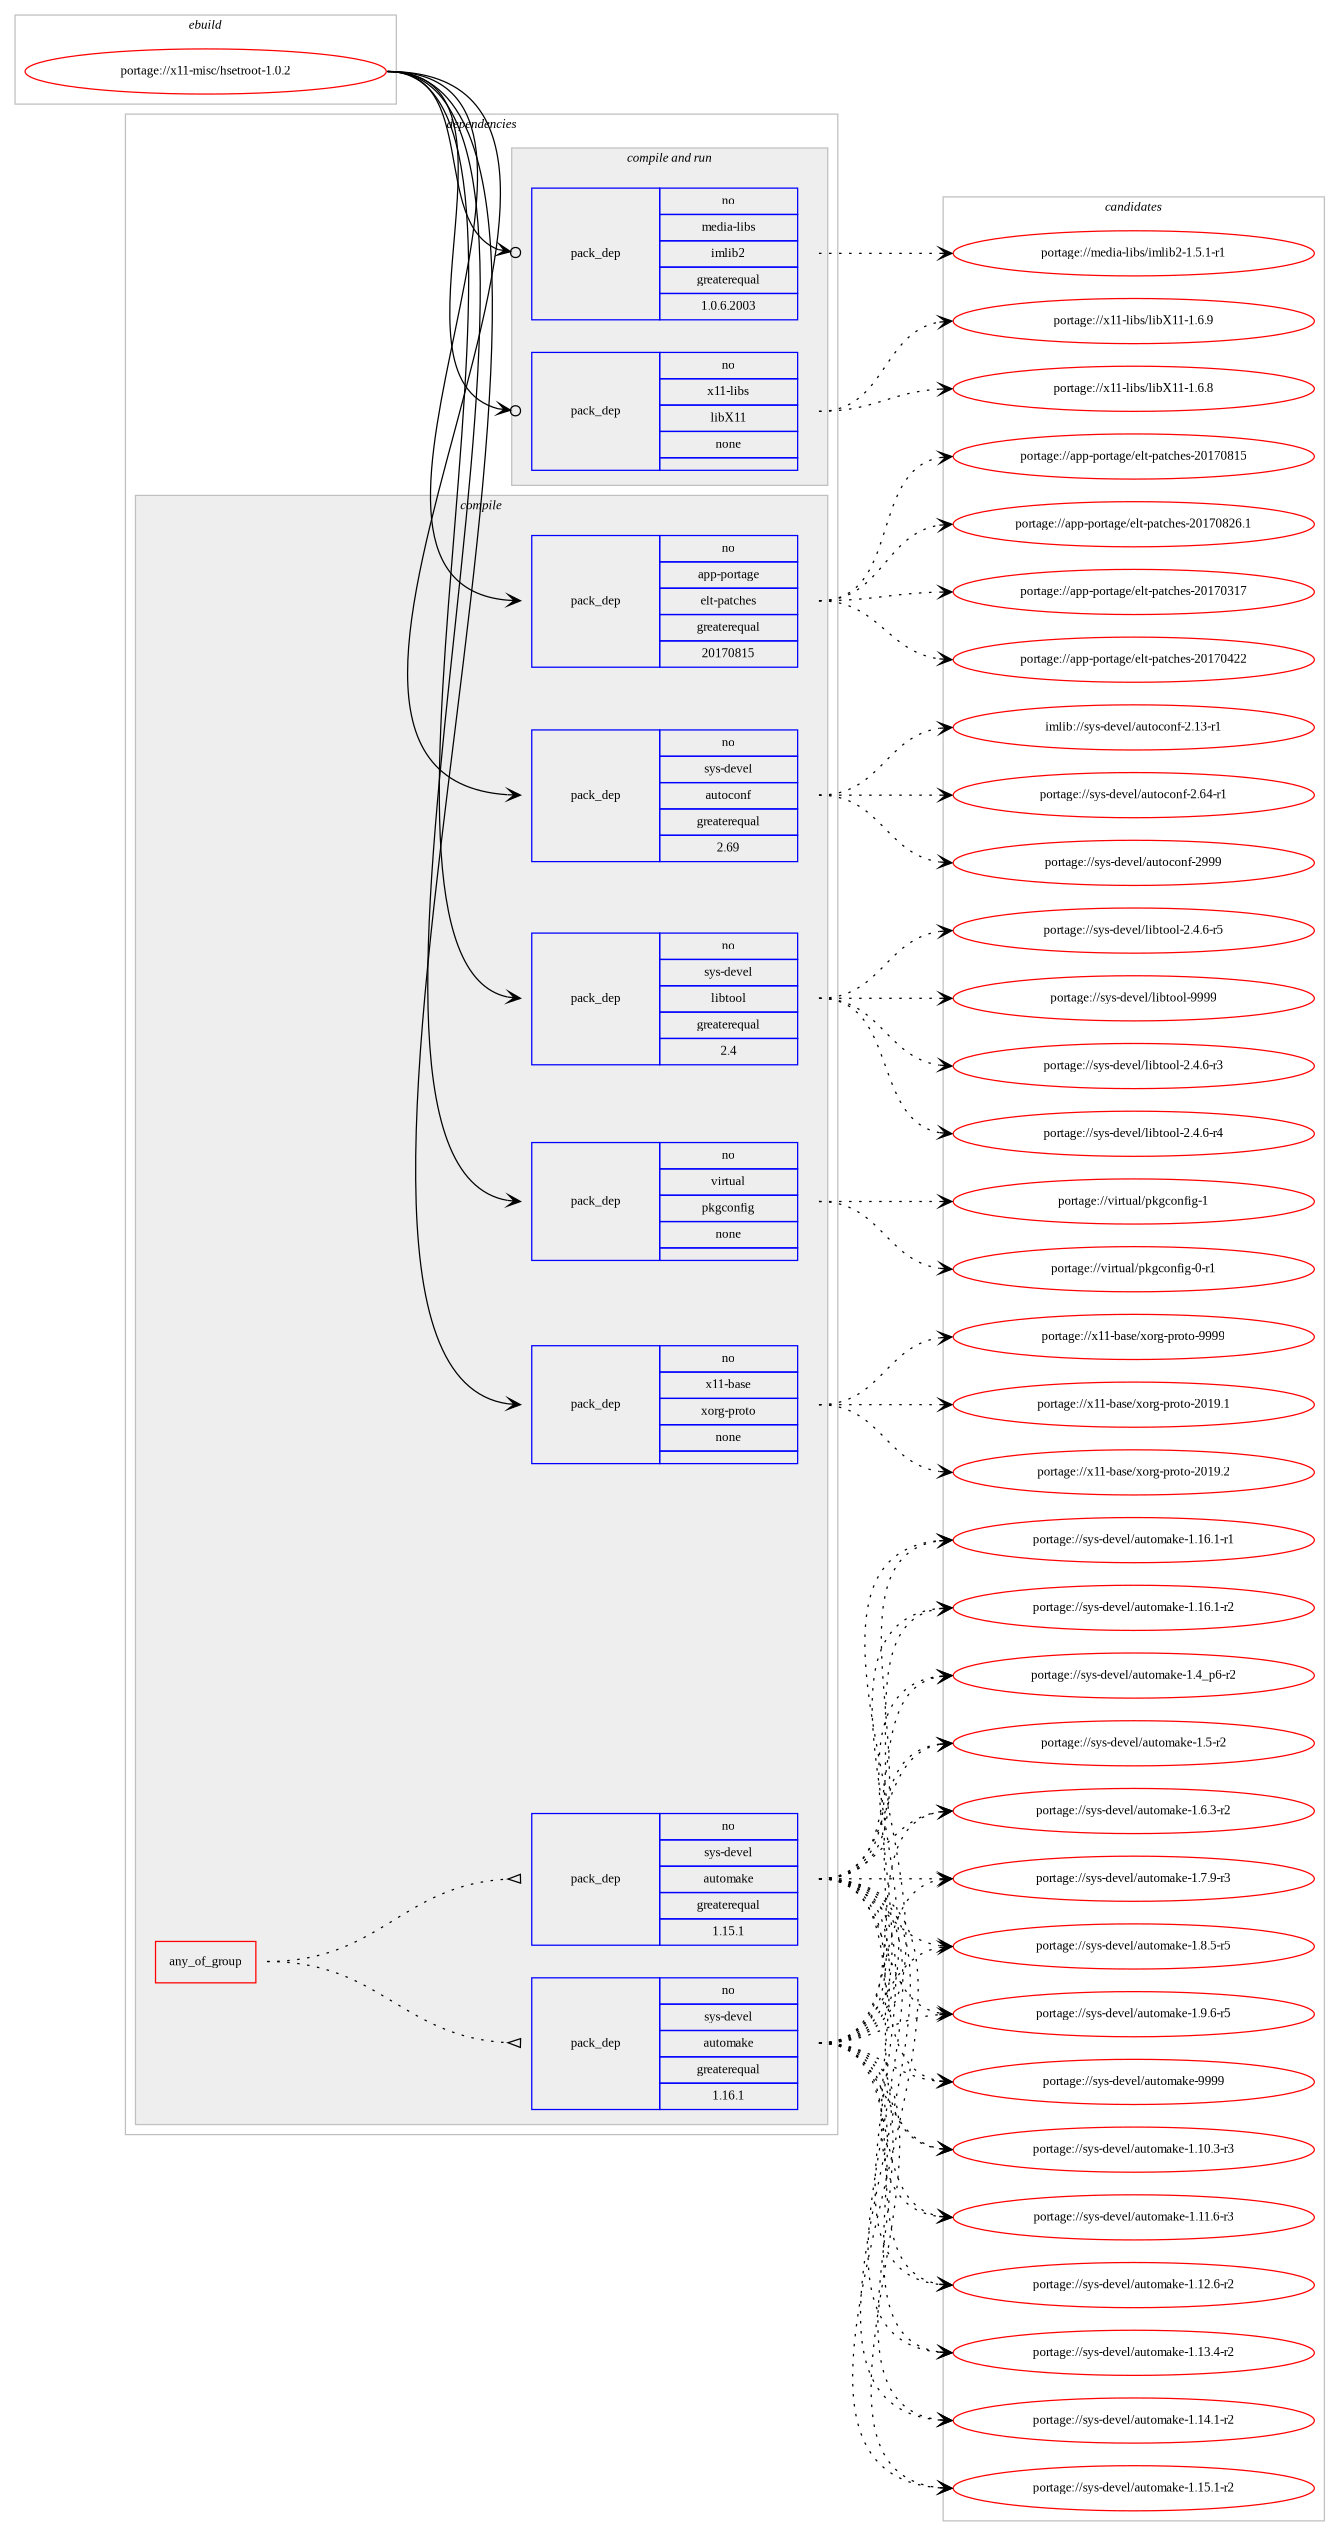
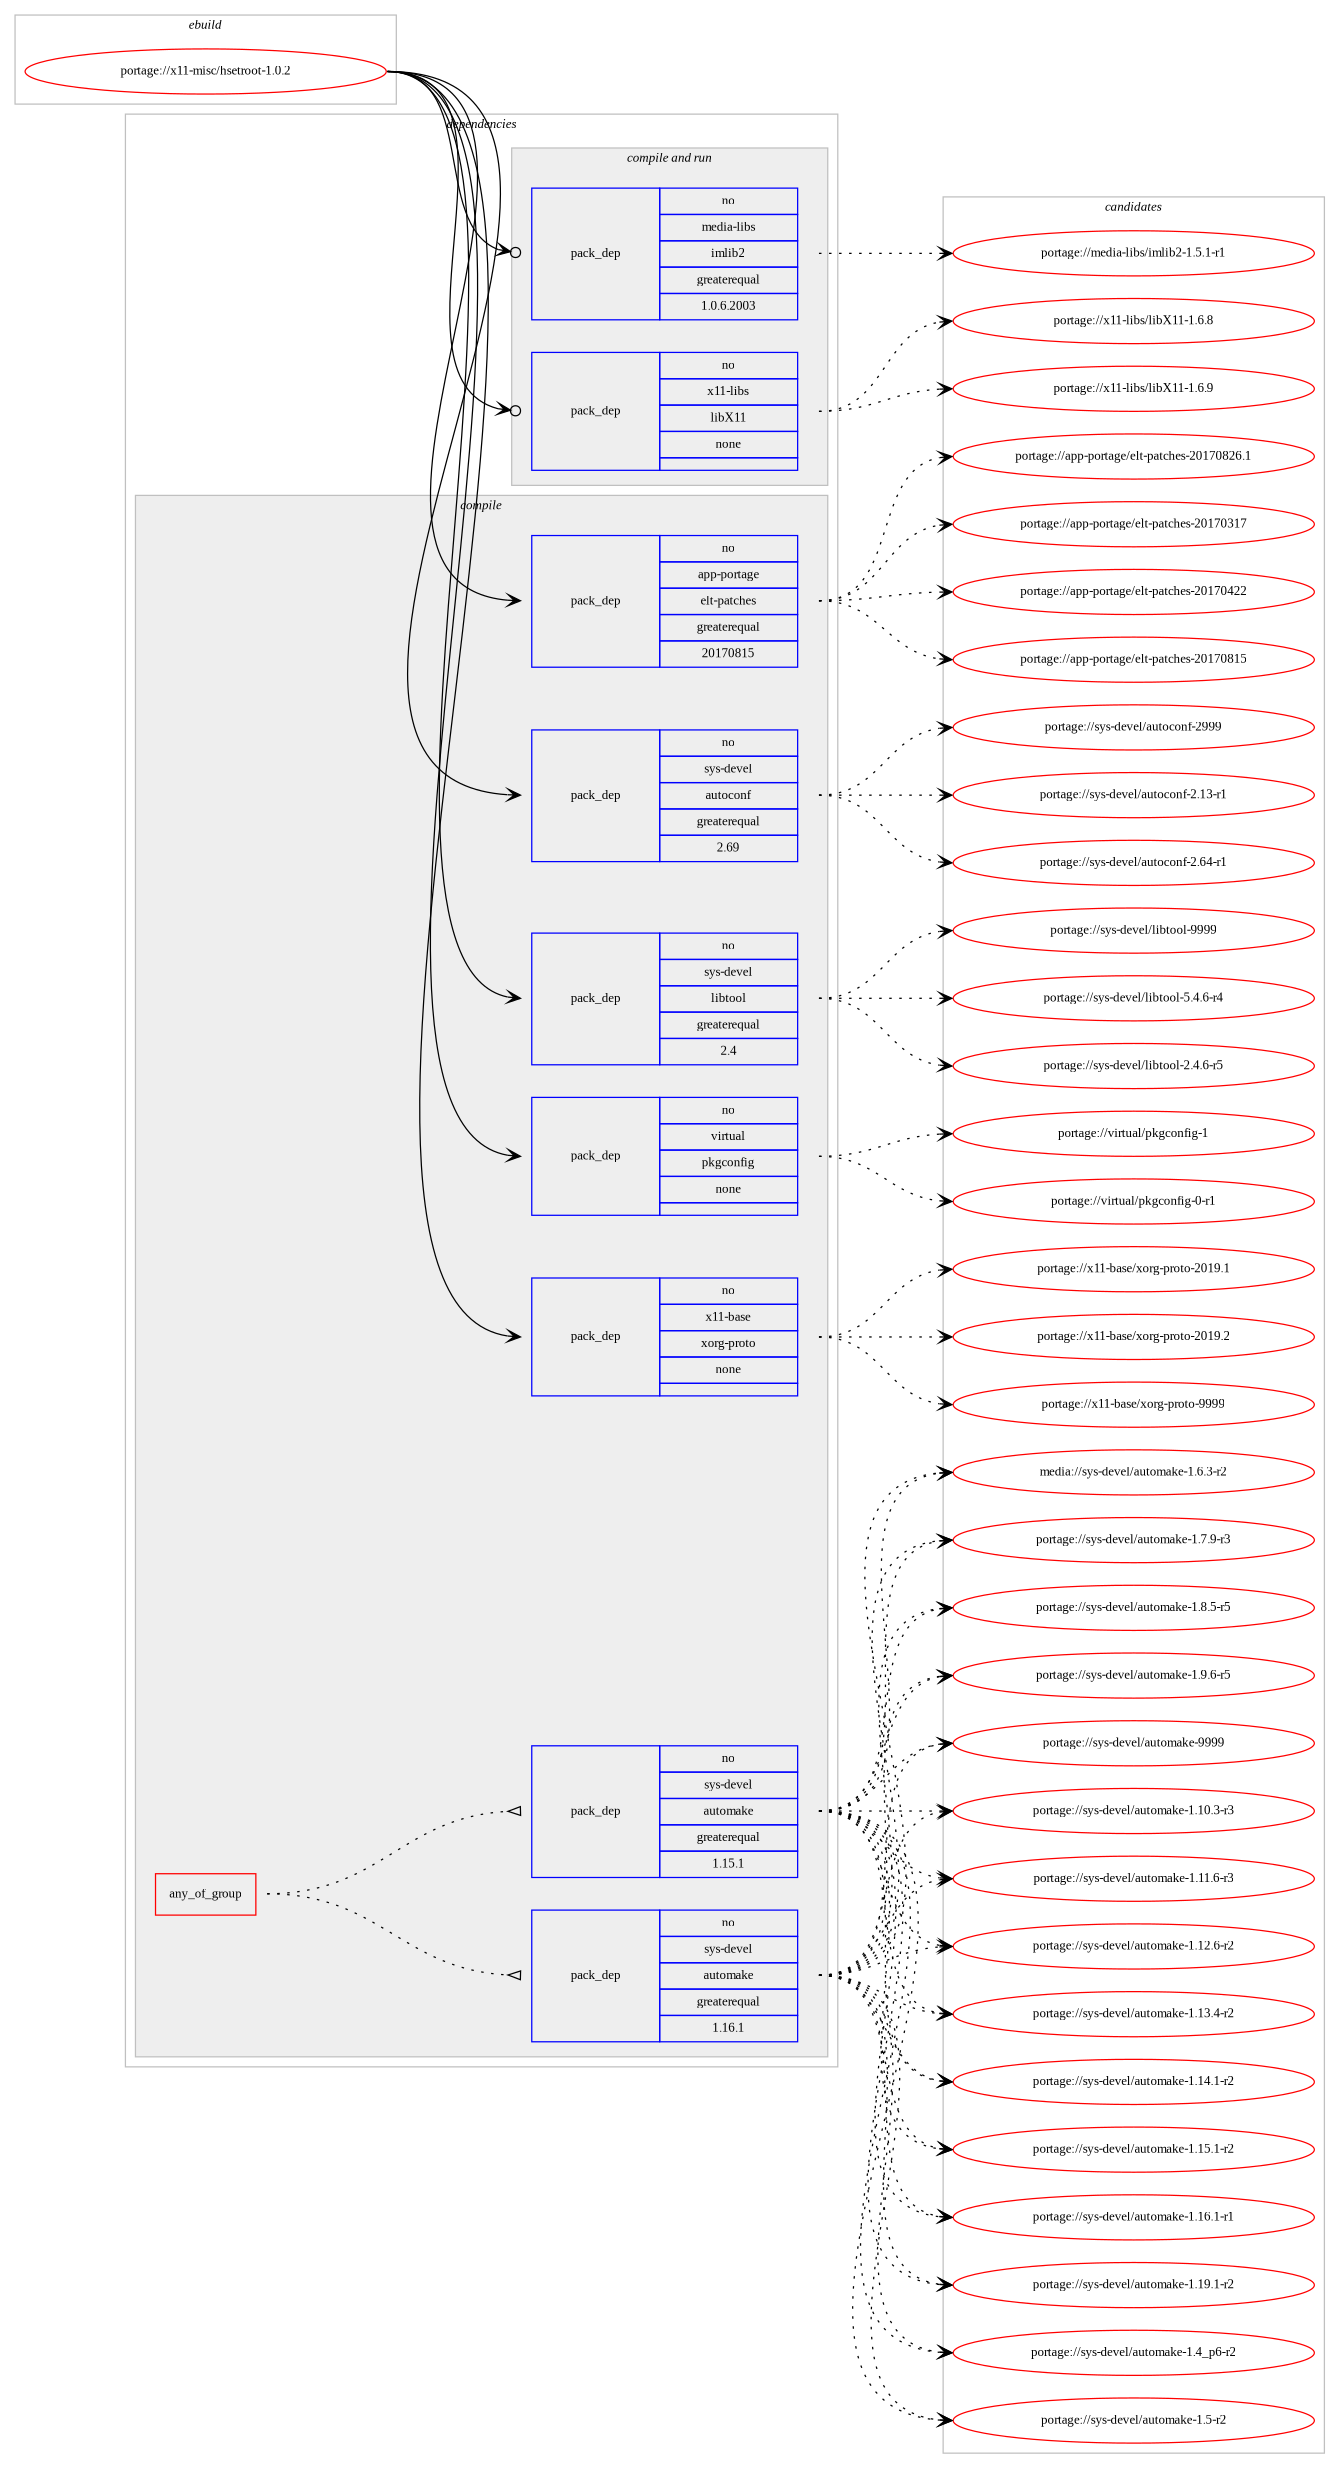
node "imlib://sys-devel/autoconf-2.13-r1": label "imlib://sys-devel/autoconf-2.13-r1" -> "portage://sys-devel/autoconf-2.13-r1"
node "portage://sys-devel/libtool-2.4.6-r3": removed
node "portage://sys-devel/libtool-2.4.6-r4": label "portage://sys-devel/libtool-2.4.6-r4" -> "portage://sys-devel/libtool-5.4.6-r4"
node "portage://sys-devel/automake-1.16.1-r2": label "portage://sys-devel/automake-1.16.1-r2" -> "portage://sys-devel/automake-1.19.1-r2"
node "portage://sys-devel/automake-1.6.3-r2": label "portage://sys-devel/automake-1.6.3-r2" -> "media://sys-devel/automake-1.6.3-r2"
